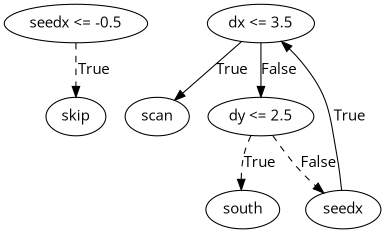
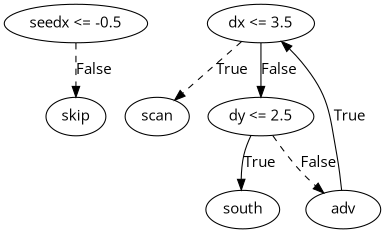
edge "dx <= 3.5" -> "scan": style solid -> dashed
edge "seedx <= -0.5" -> "skip": label "True" -> "False"
edge "dy <= 2.5" -> "south": style dashed -> solid
node "seedx": label "seedx" -> "adv"
